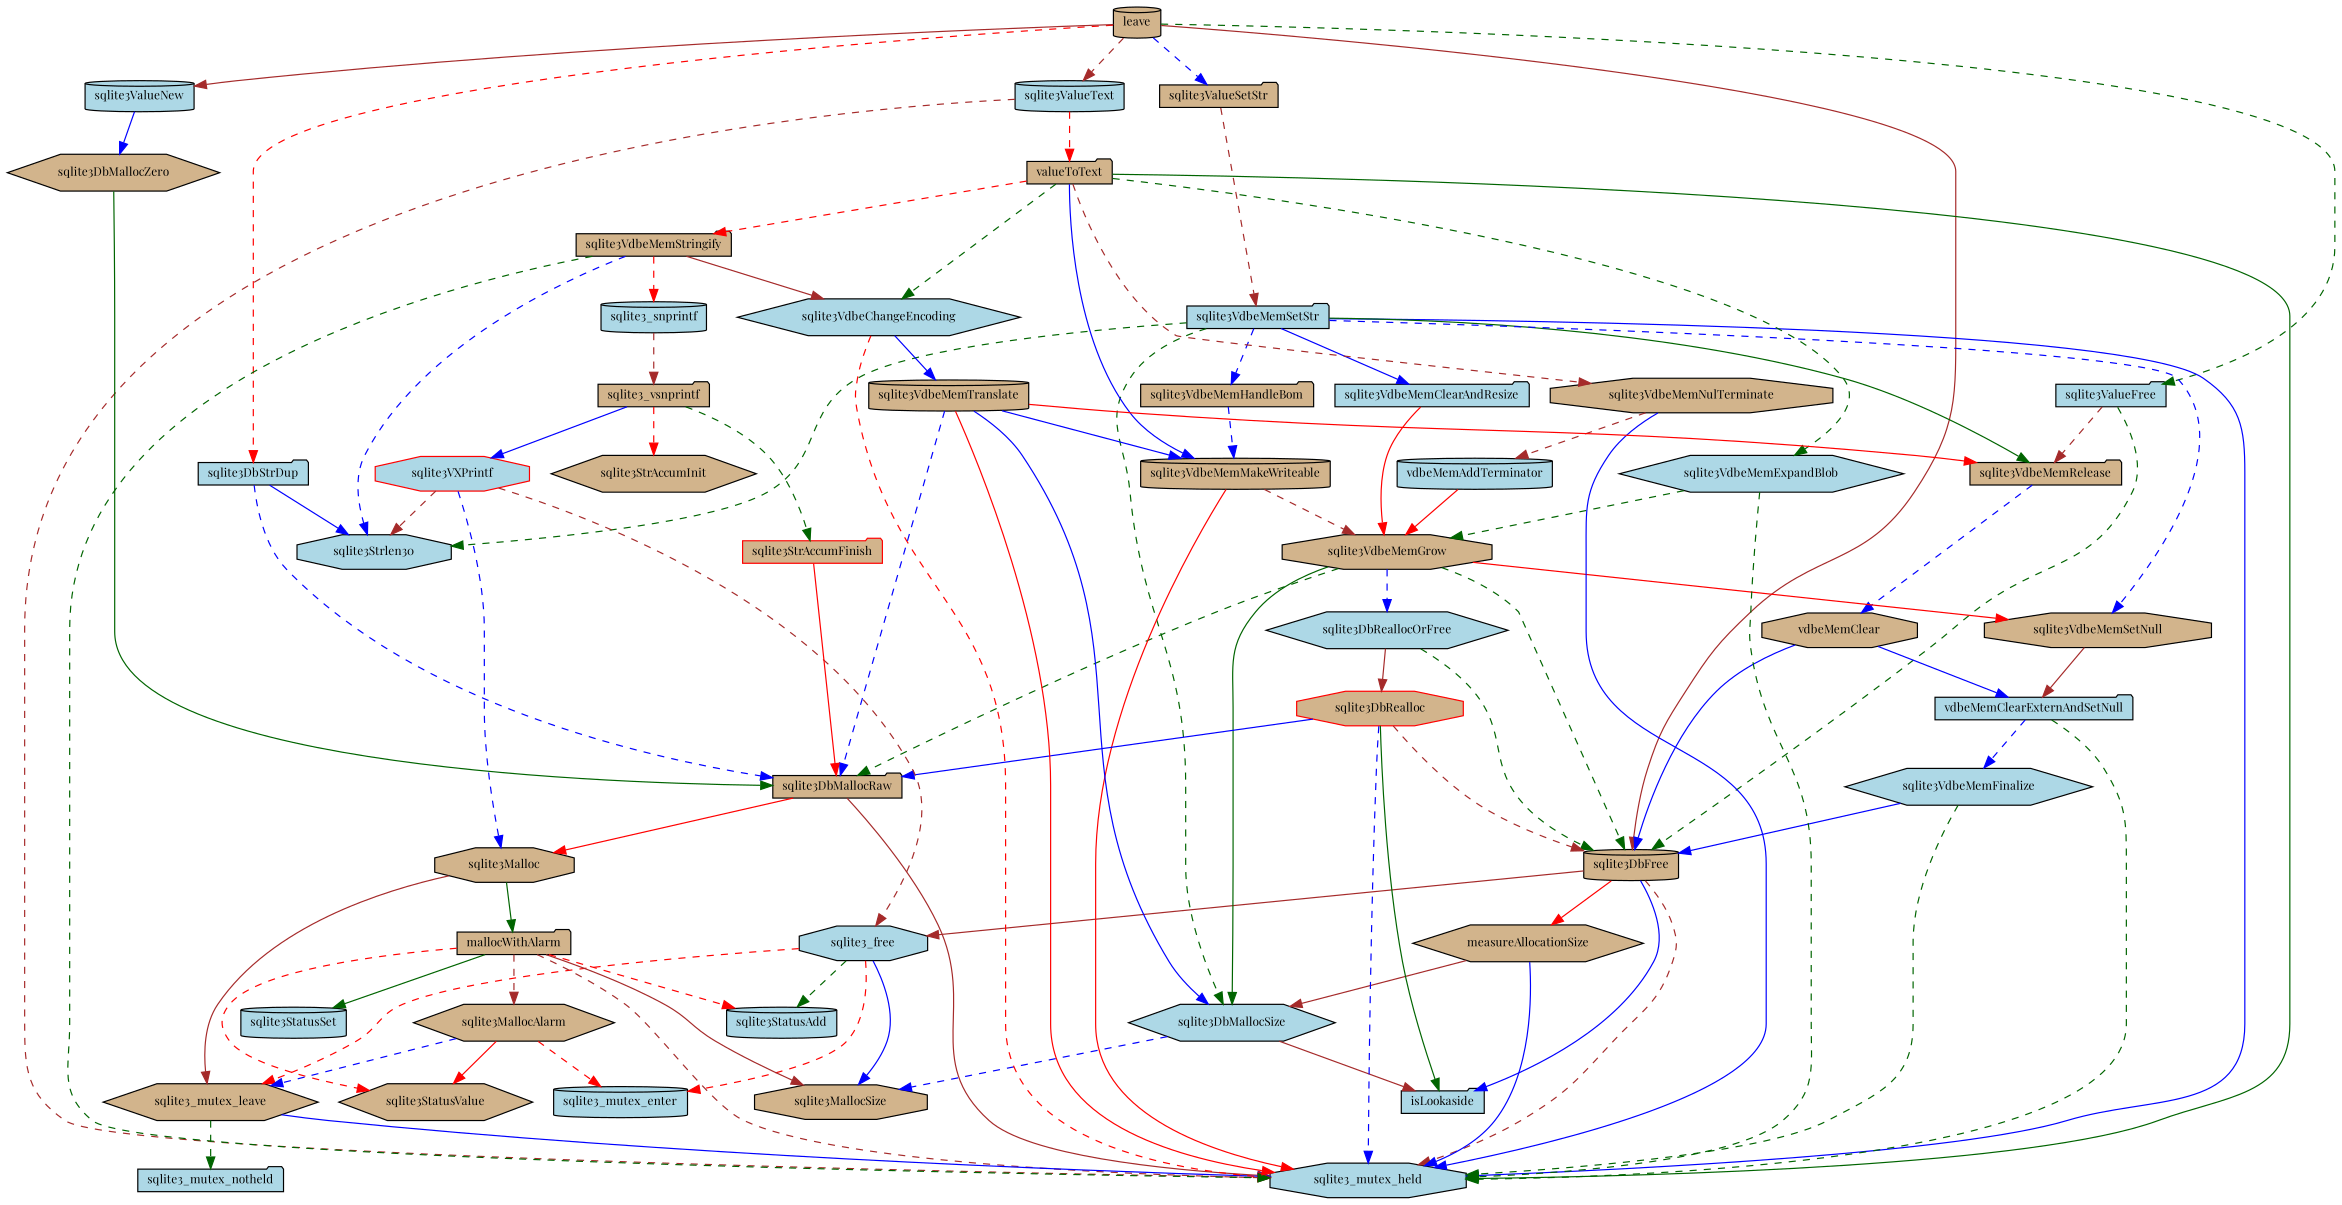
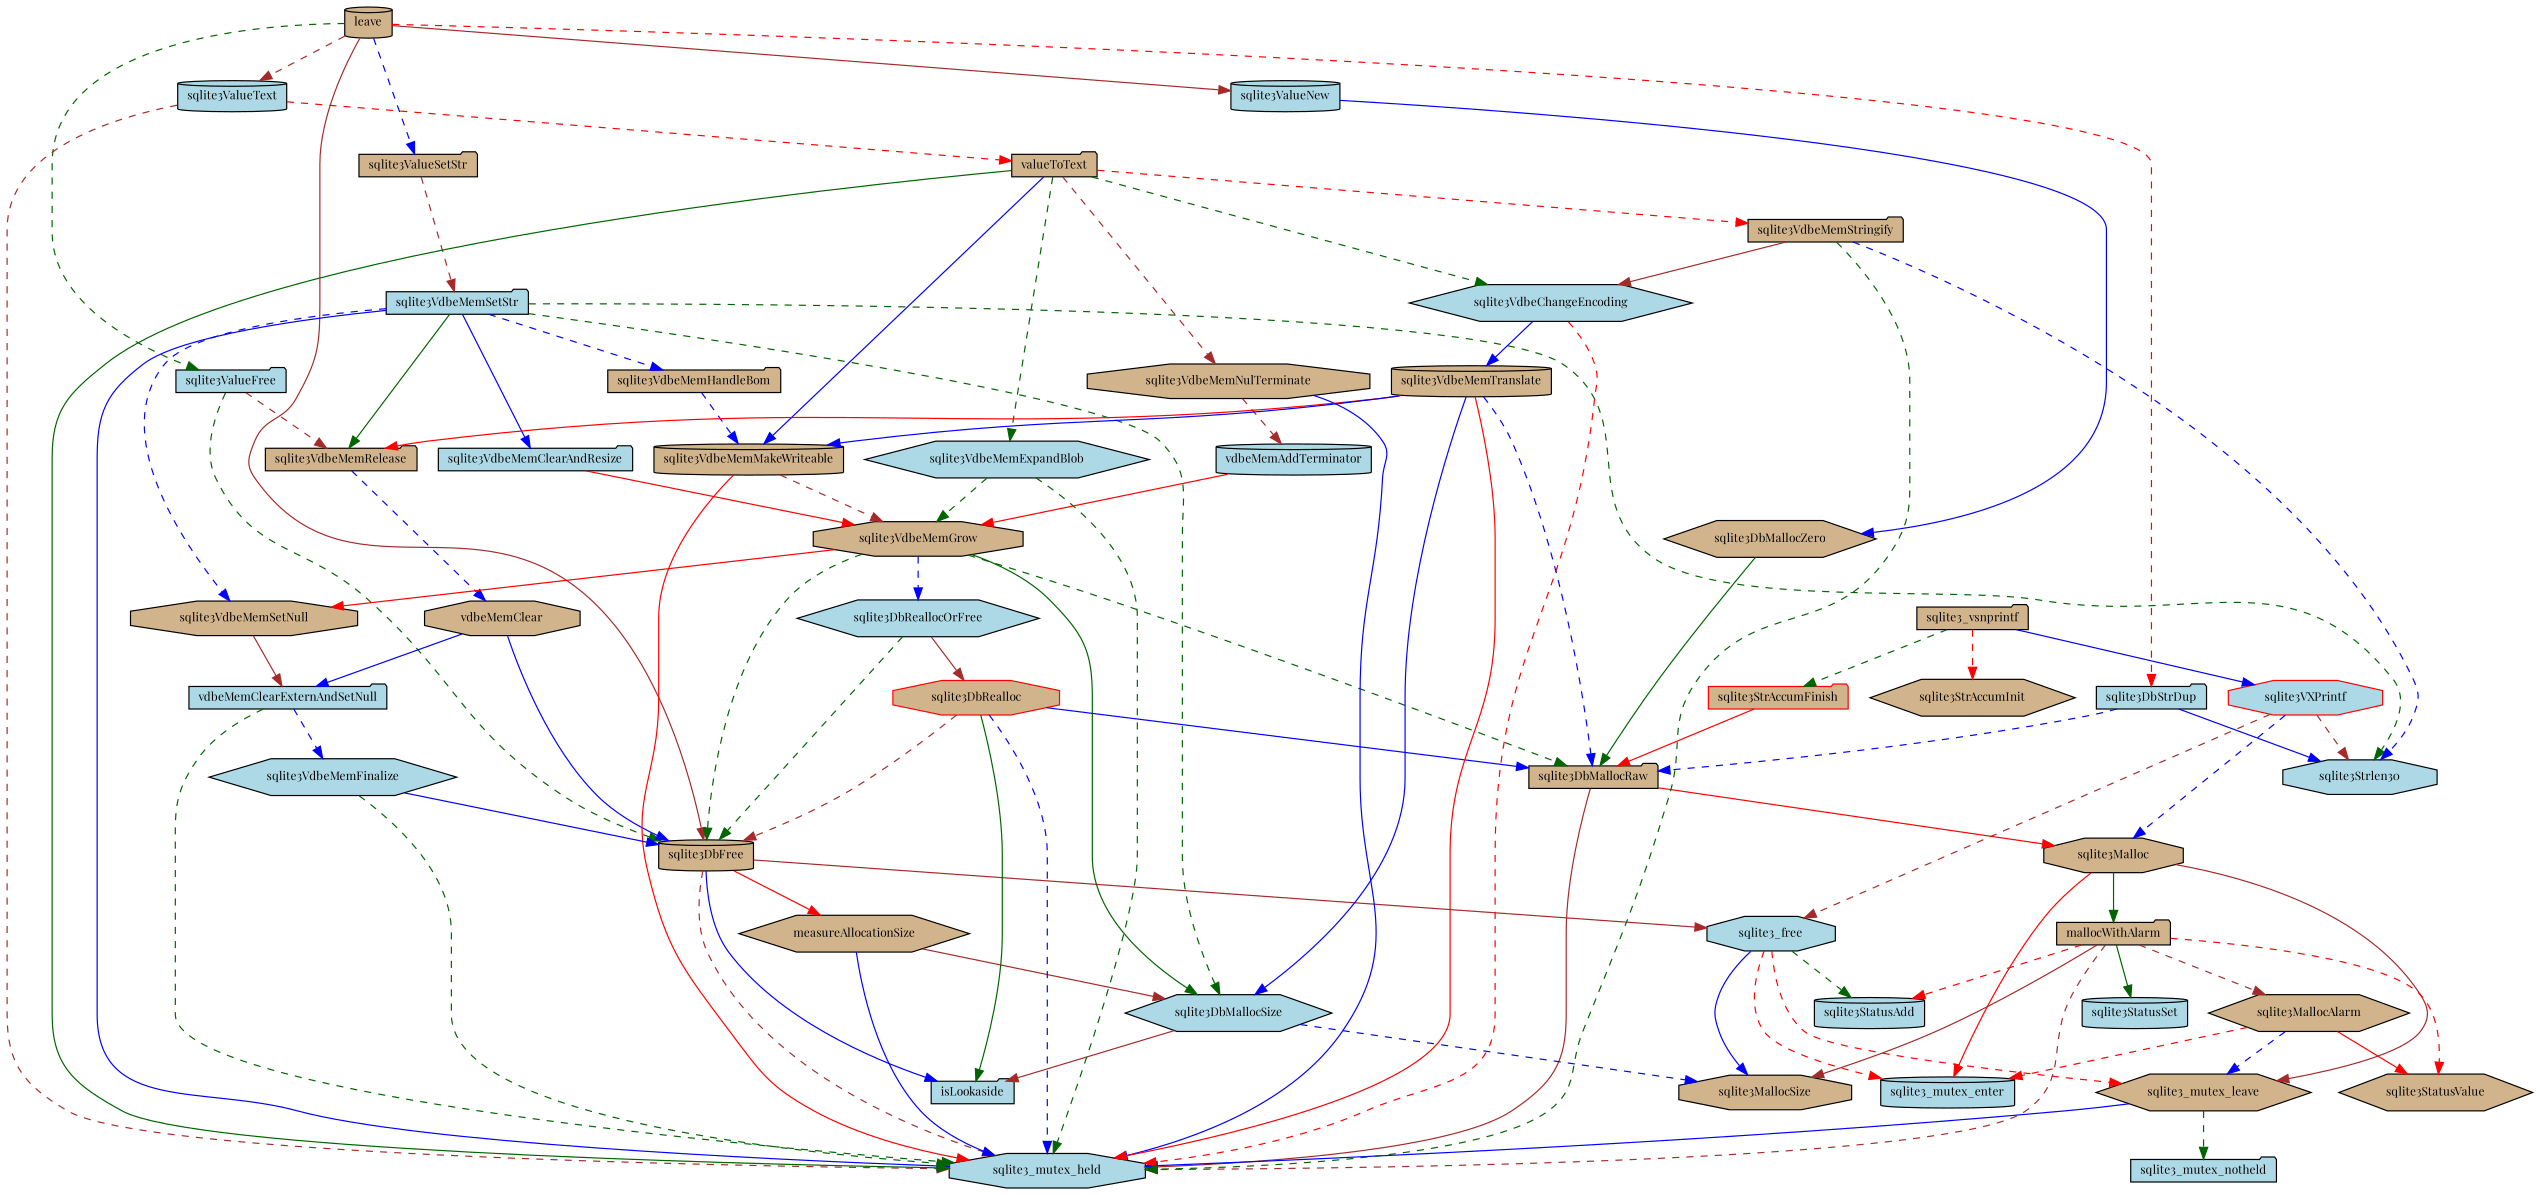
node "sqlite3_snprintf": removed
edge "sqlite3Malloc" -> "sqlite3_mutex_enter": added
